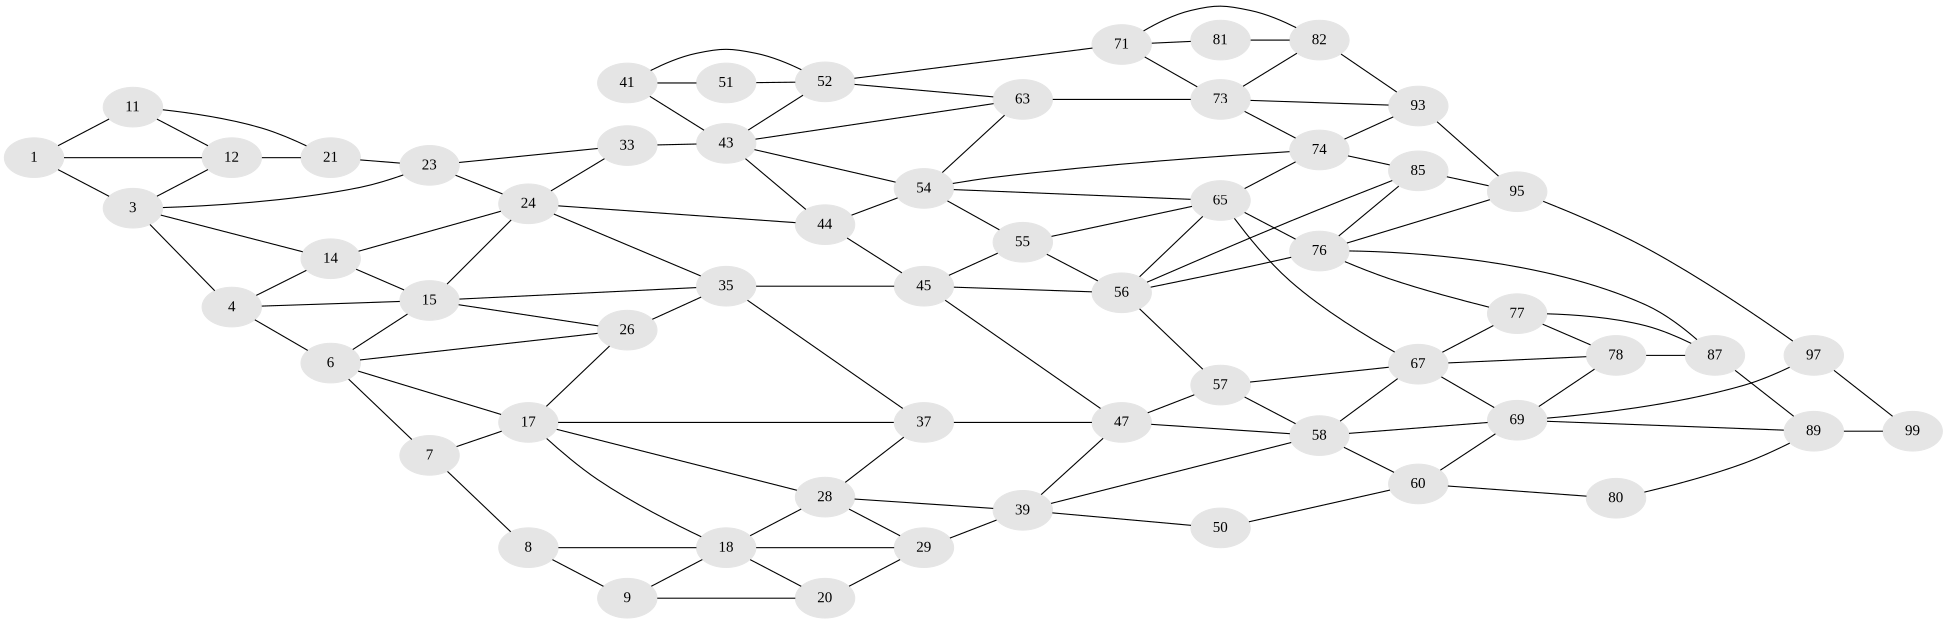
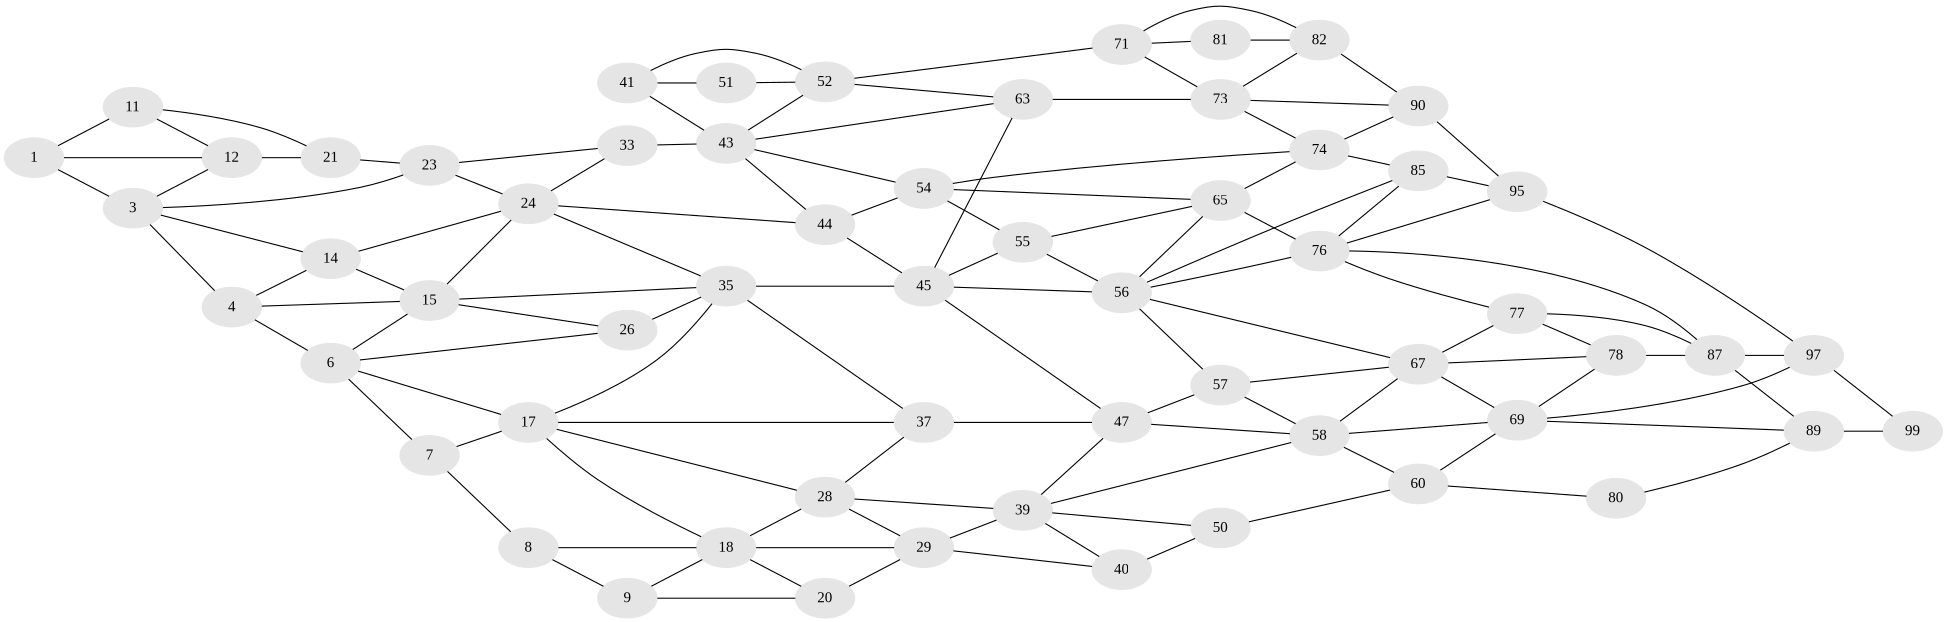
node "93": label "93" -> "90"
edge "63" -- "54": now "63" -- "45"
edge "65" -- "67": now "56" -- "67"
edge "87" -- "97": added
edge "26" -- "17": now "35" -- "17"
node "40": added
